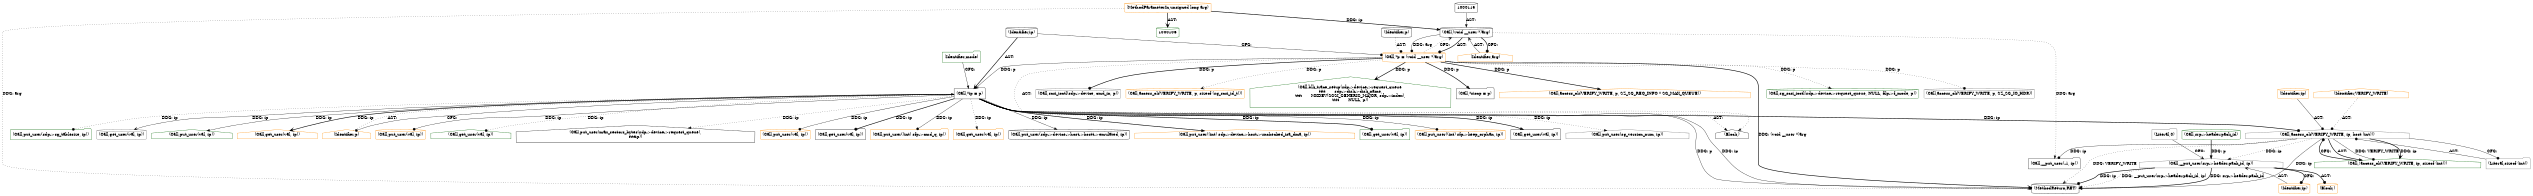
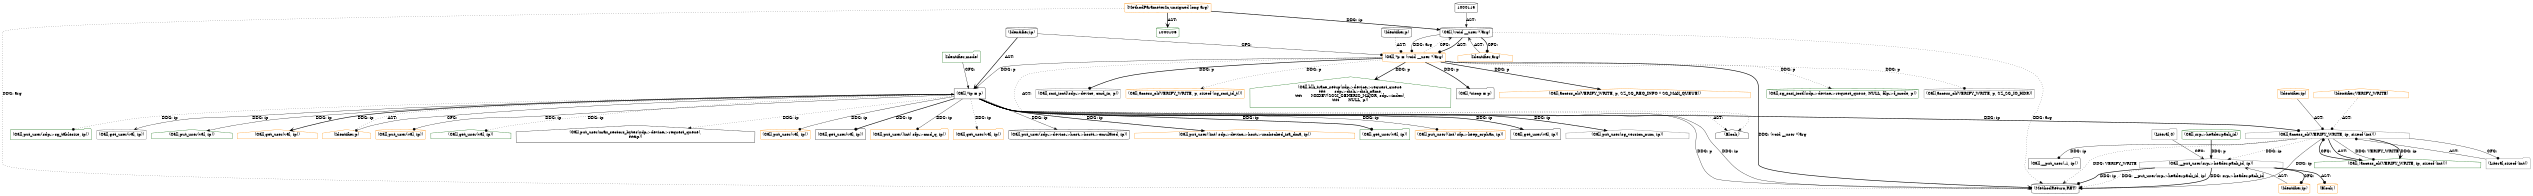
edge "(Call,(void __user *)arg)" -> "(Call,__put_user(-1, ip))": now "(Call,(void __user *)arg)" -> "(MethodReturn,RET)"
edge "(Call,*ip = p)" -> "(Call,put_user(sg_version_num, ip))": style dotted -> bold
node "(Call,access_ok(VERIFY_WRITE, ip, host (int)))": label "(Call,access_ok(VERIFY_WRITE, ip, host (int)))" -> "(Call,access_ok(VERIFY_WRITE, ip, sizeof (int)))"
